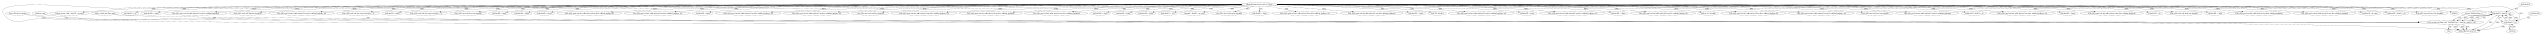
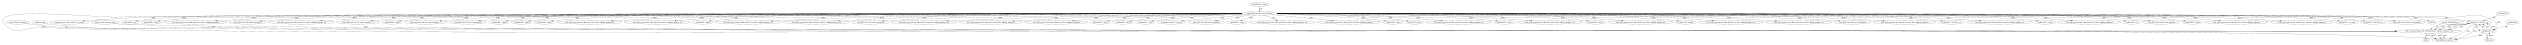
edge "(MethodParameterIn,const ut8 *data)" -> "(Call,data[0] == 0xc0)": reversed
